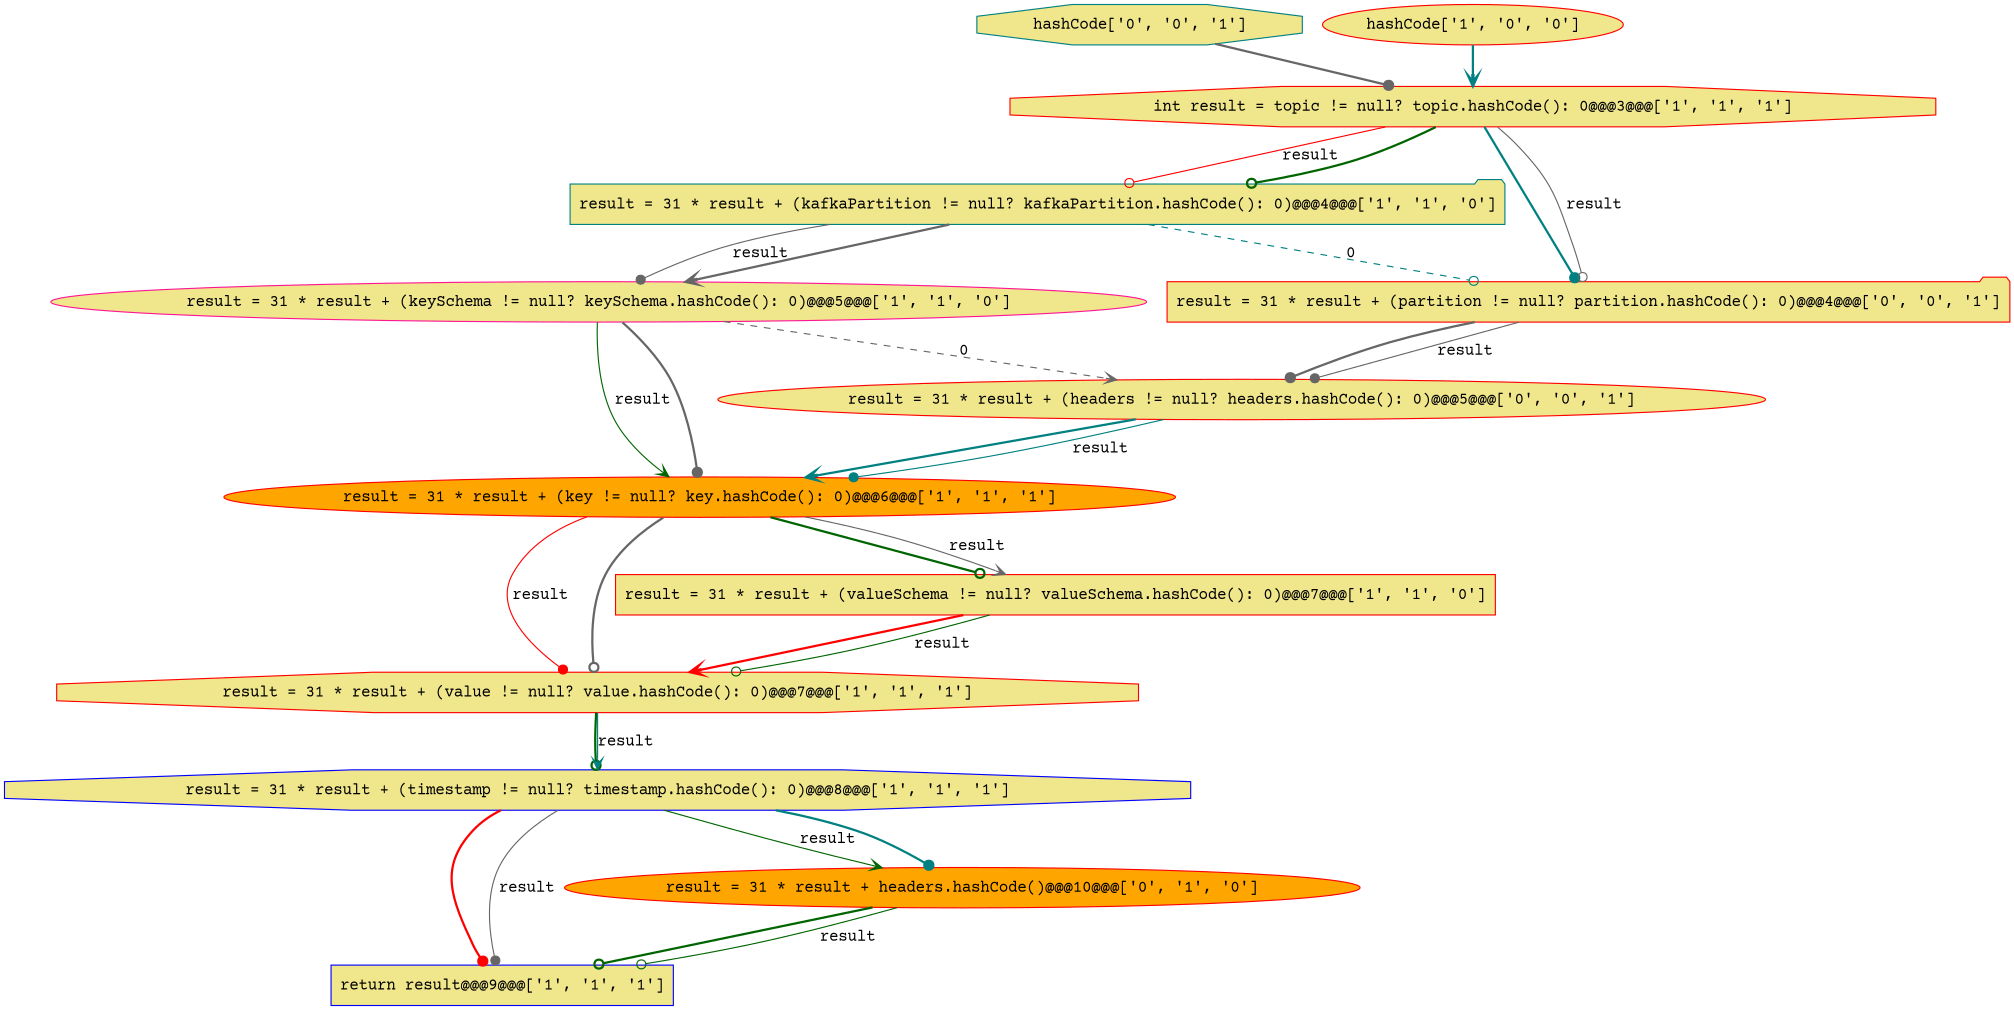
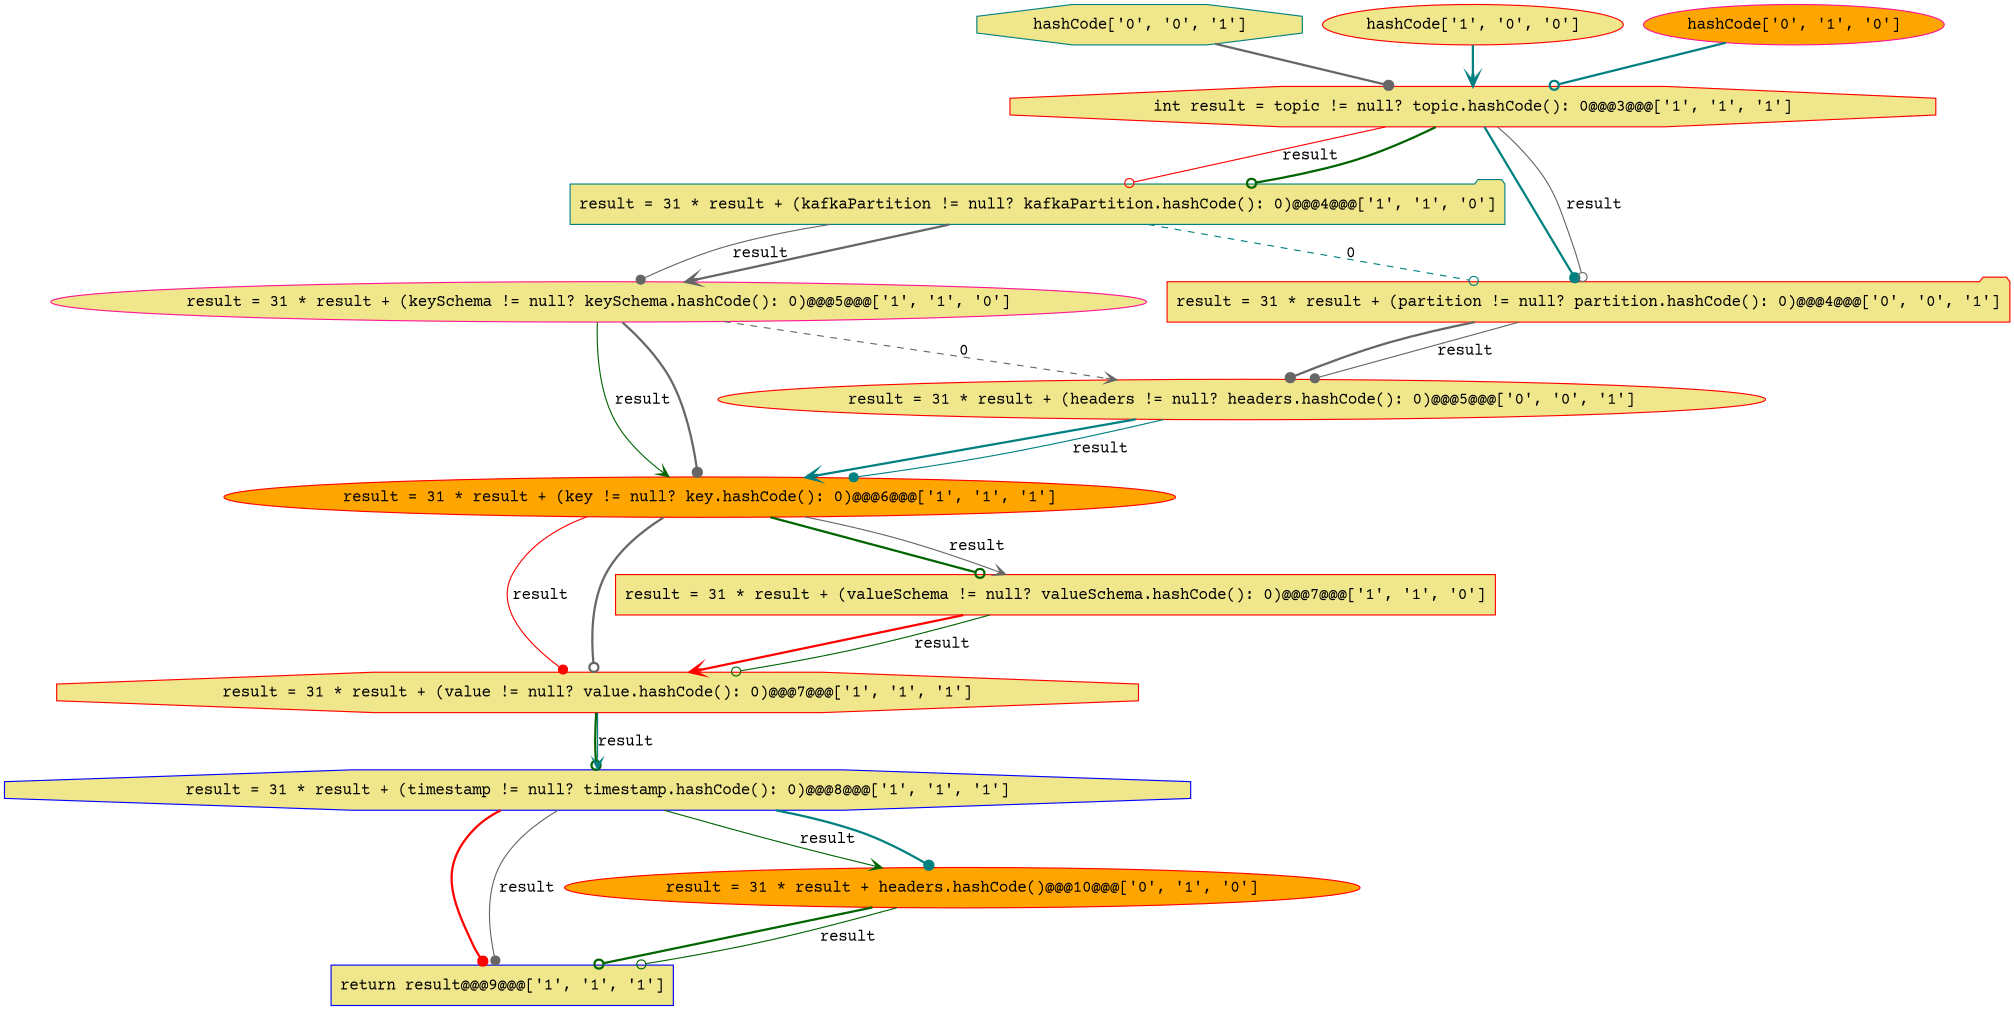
node "hashCode['0', '1', '0']": added
